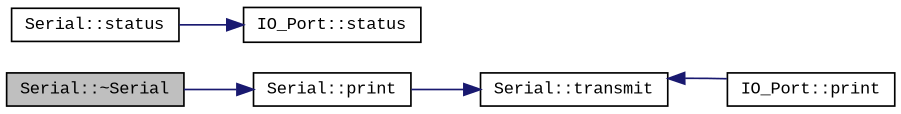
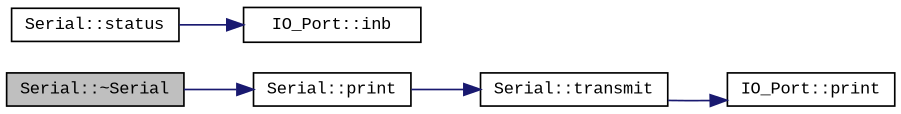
node "IO_Port::status": label "IO_Port::status" -> "IO_Port::inb"
edge "IO_Port::print" -> "Serial::transmit": reversed
